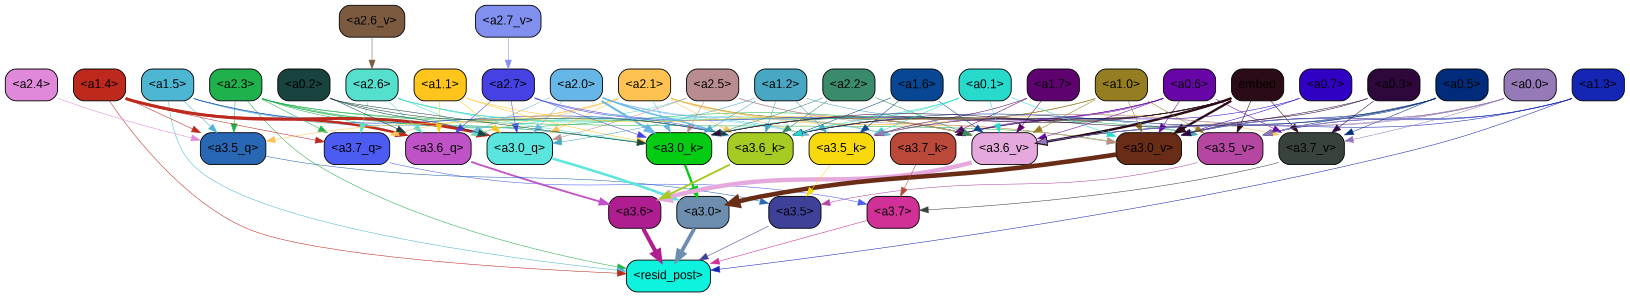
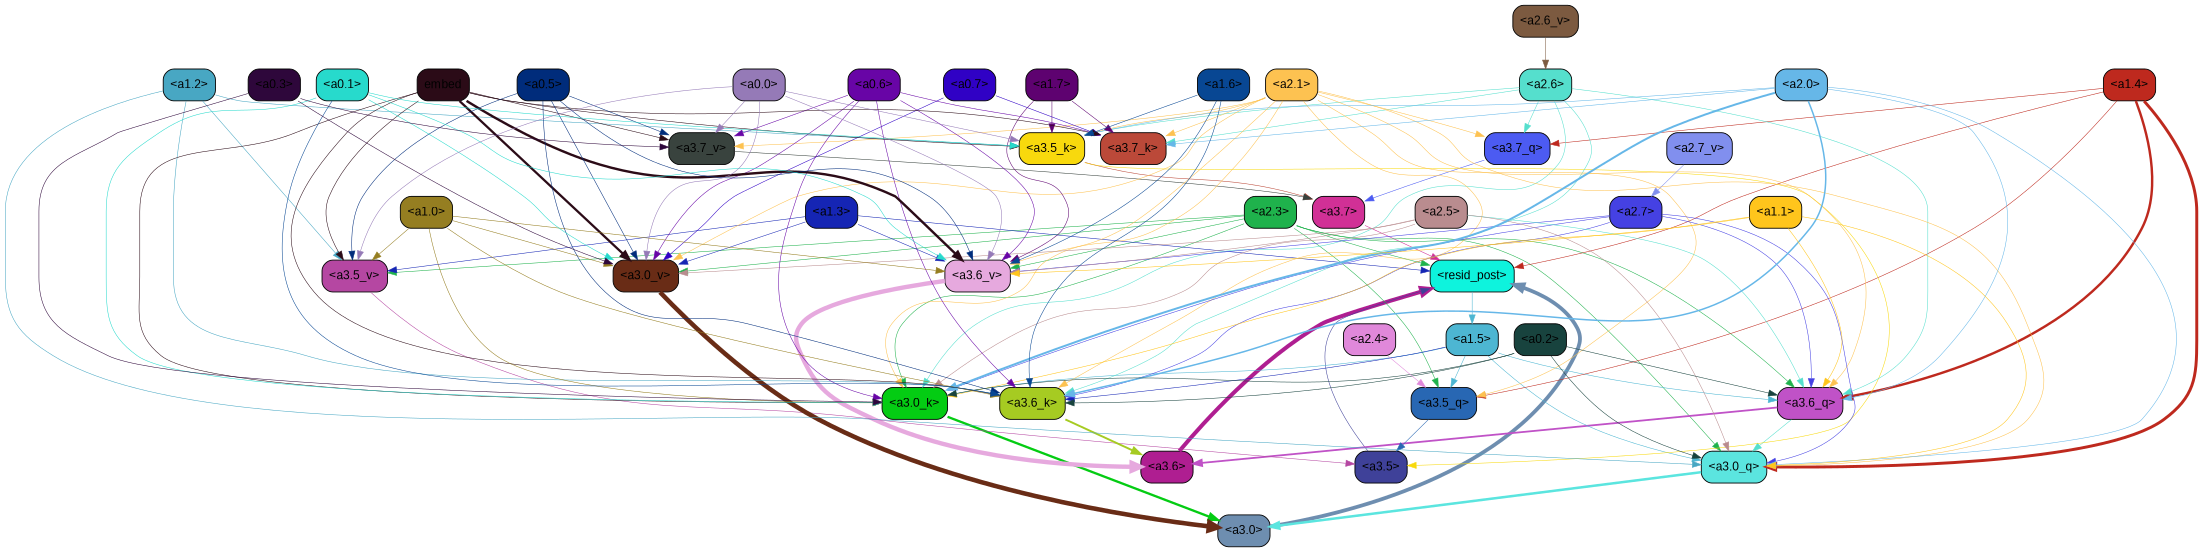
node "<a2.2>": removed
edge "<a1.2>" -> "<a3.0_k>": removed
edge "<a2.1>" -> "<a3.0_k>": color #66b7e8 -> #fdc251
edge "<a2.3>" -> "<a3.7_q>": removed
edge "<a2.6>" -> "<a3.0_q>": now "<a3.6_q>" -> "<a3.0_q>"
edge "<a0.1>" -> "<a3.6_k>": color #27dacc -> #084793
edge "<a2.1>" -> "<a3.6_v>": color #18433e -> #fdc251
edge "<a3.7_k>" -> "<a3.7>": now "<a3.5_k>" -> "<a3.7>"
edge "<a1.5>" -> "<resid_post>": reversed
